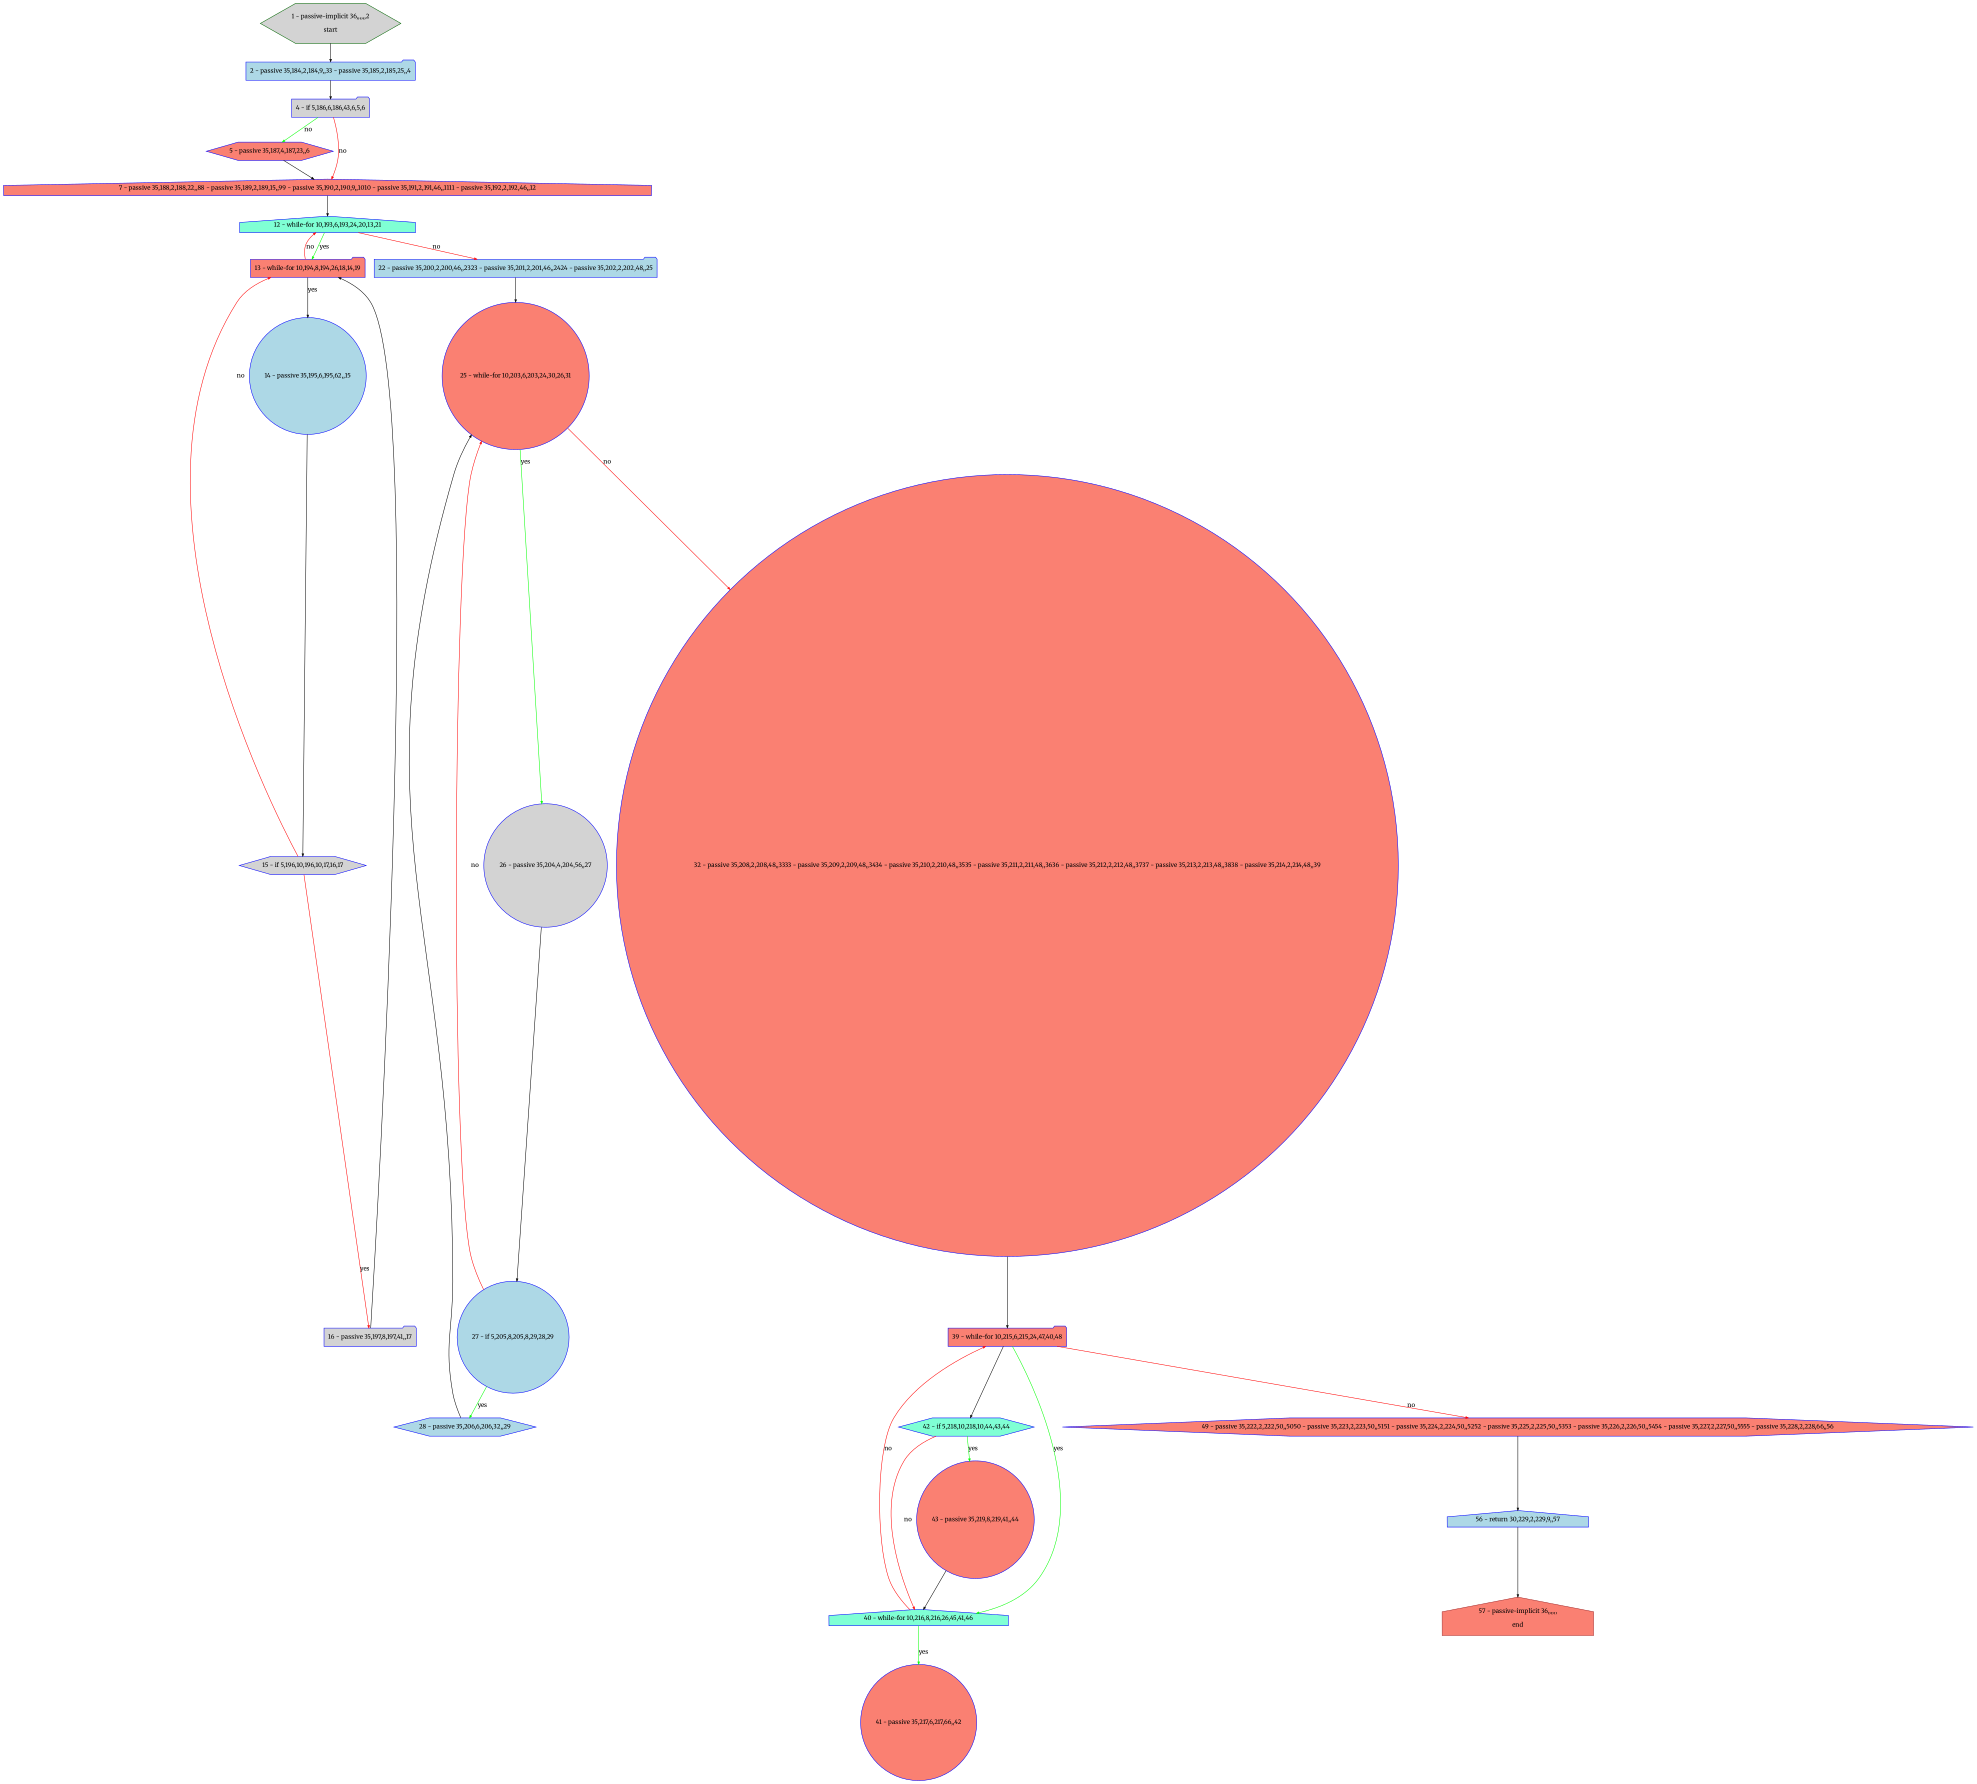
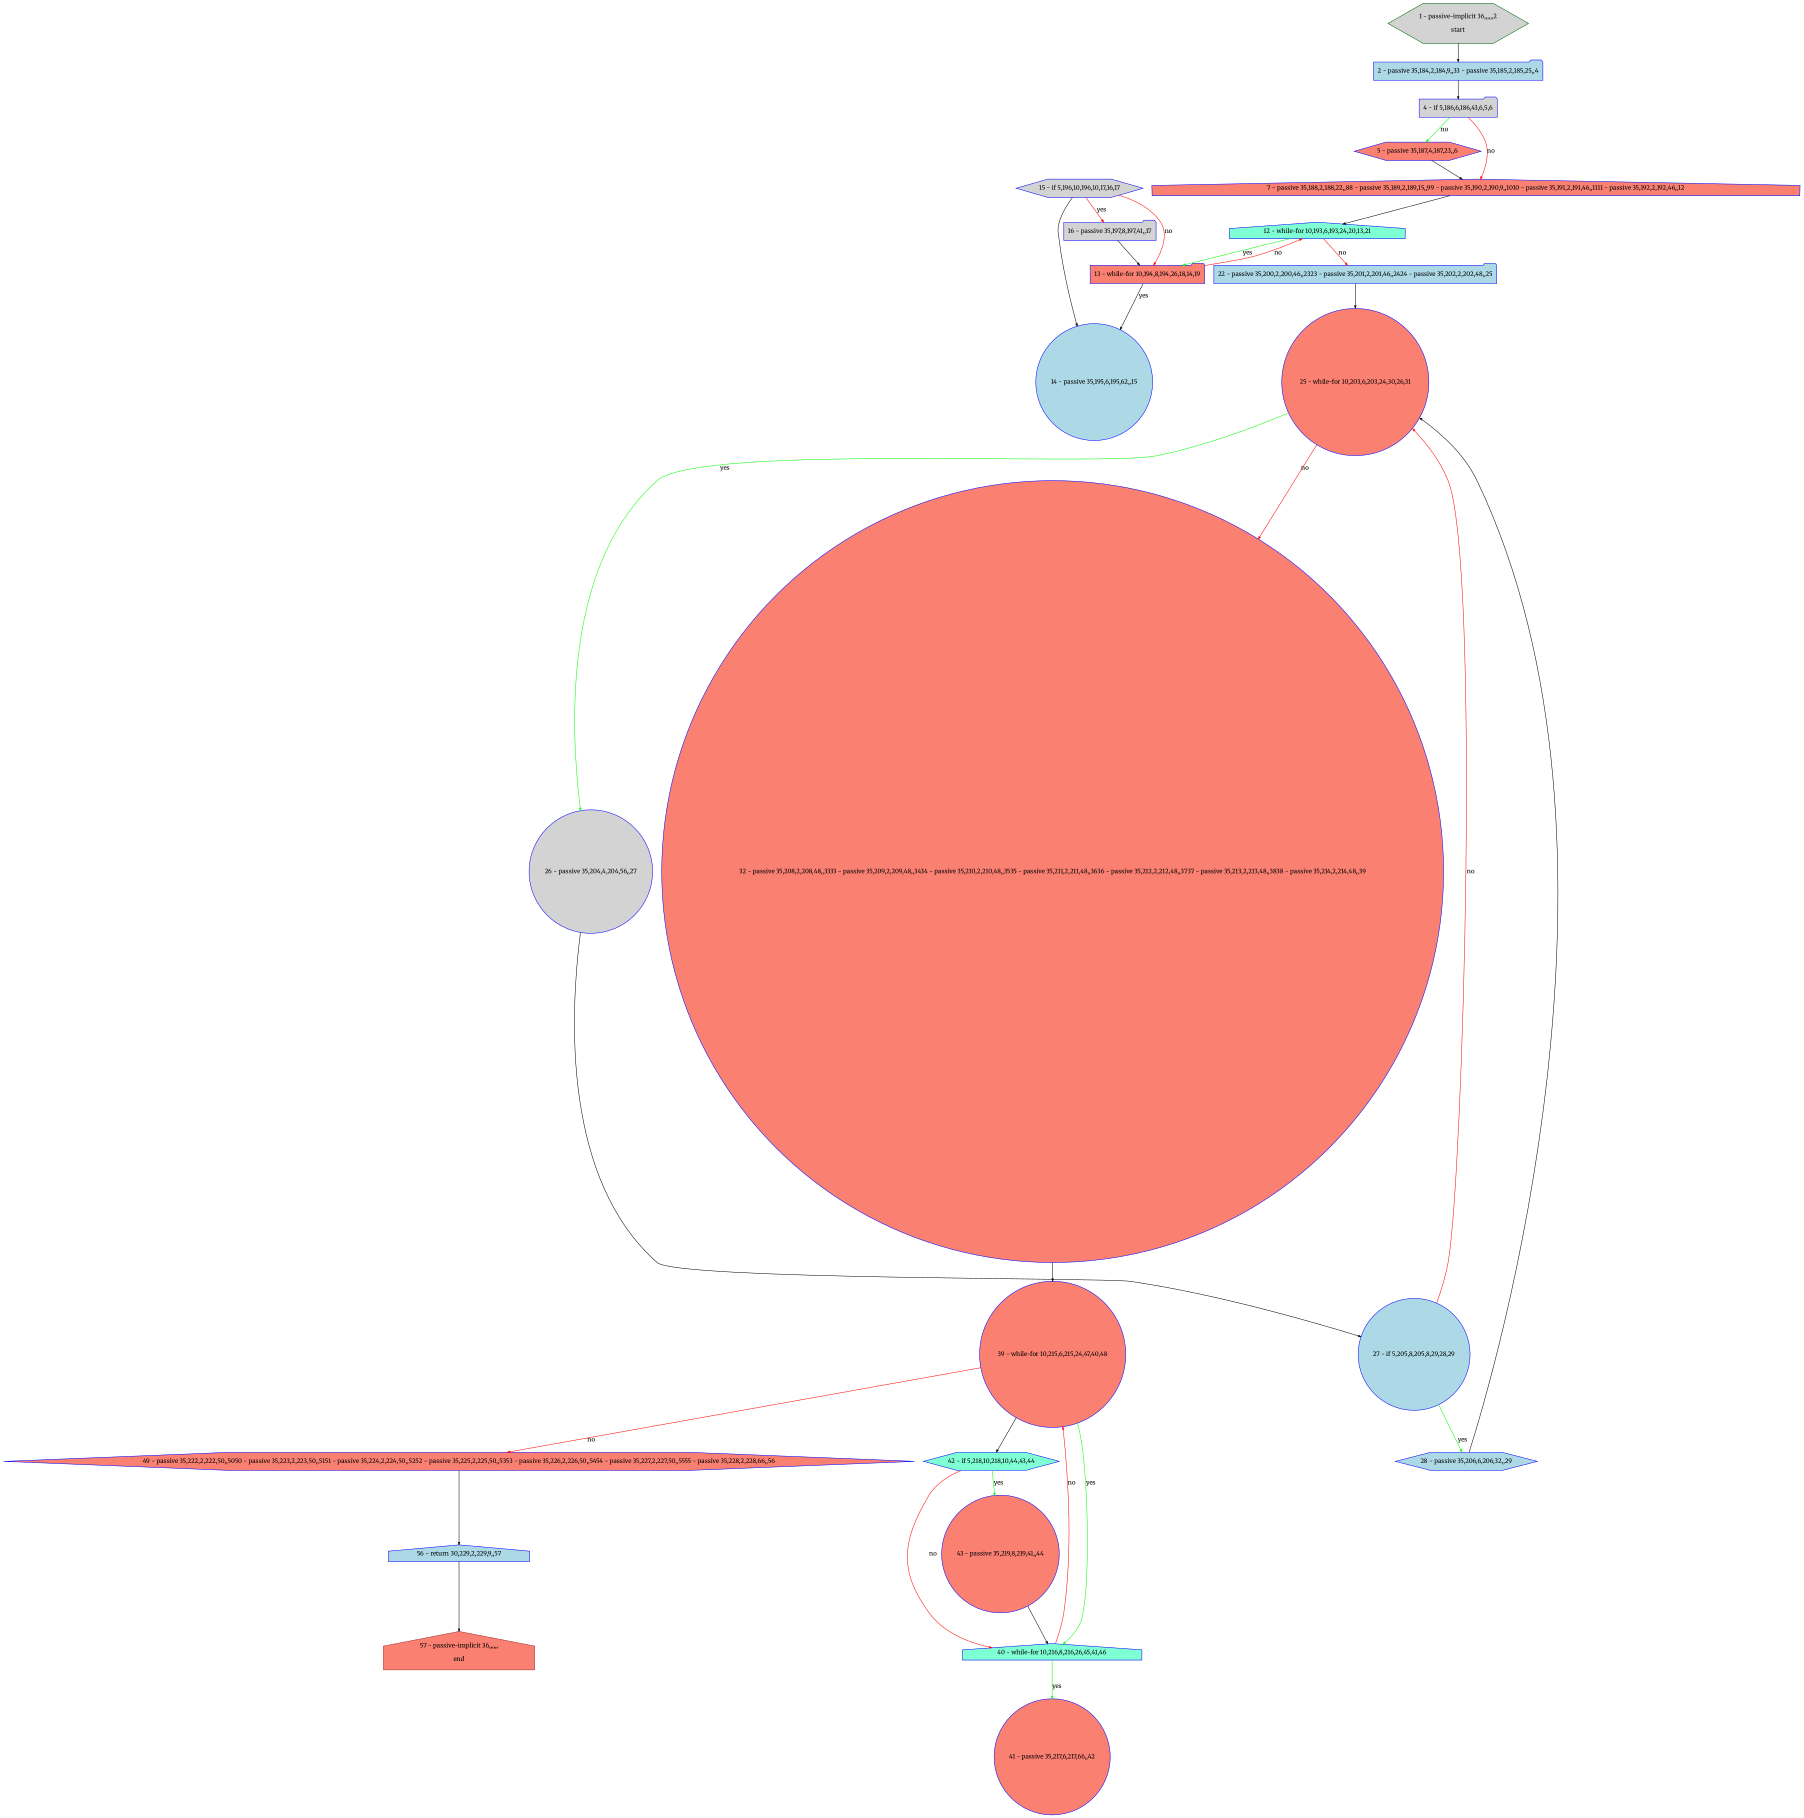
edge "14 - passive 35,195,6,195,62,,15" -> "15 - if 5,196,10,196,10,17,16,17": reversed
node "39 - while-for 10,215,6,215,24,47,40,48": shape folder -> circle
